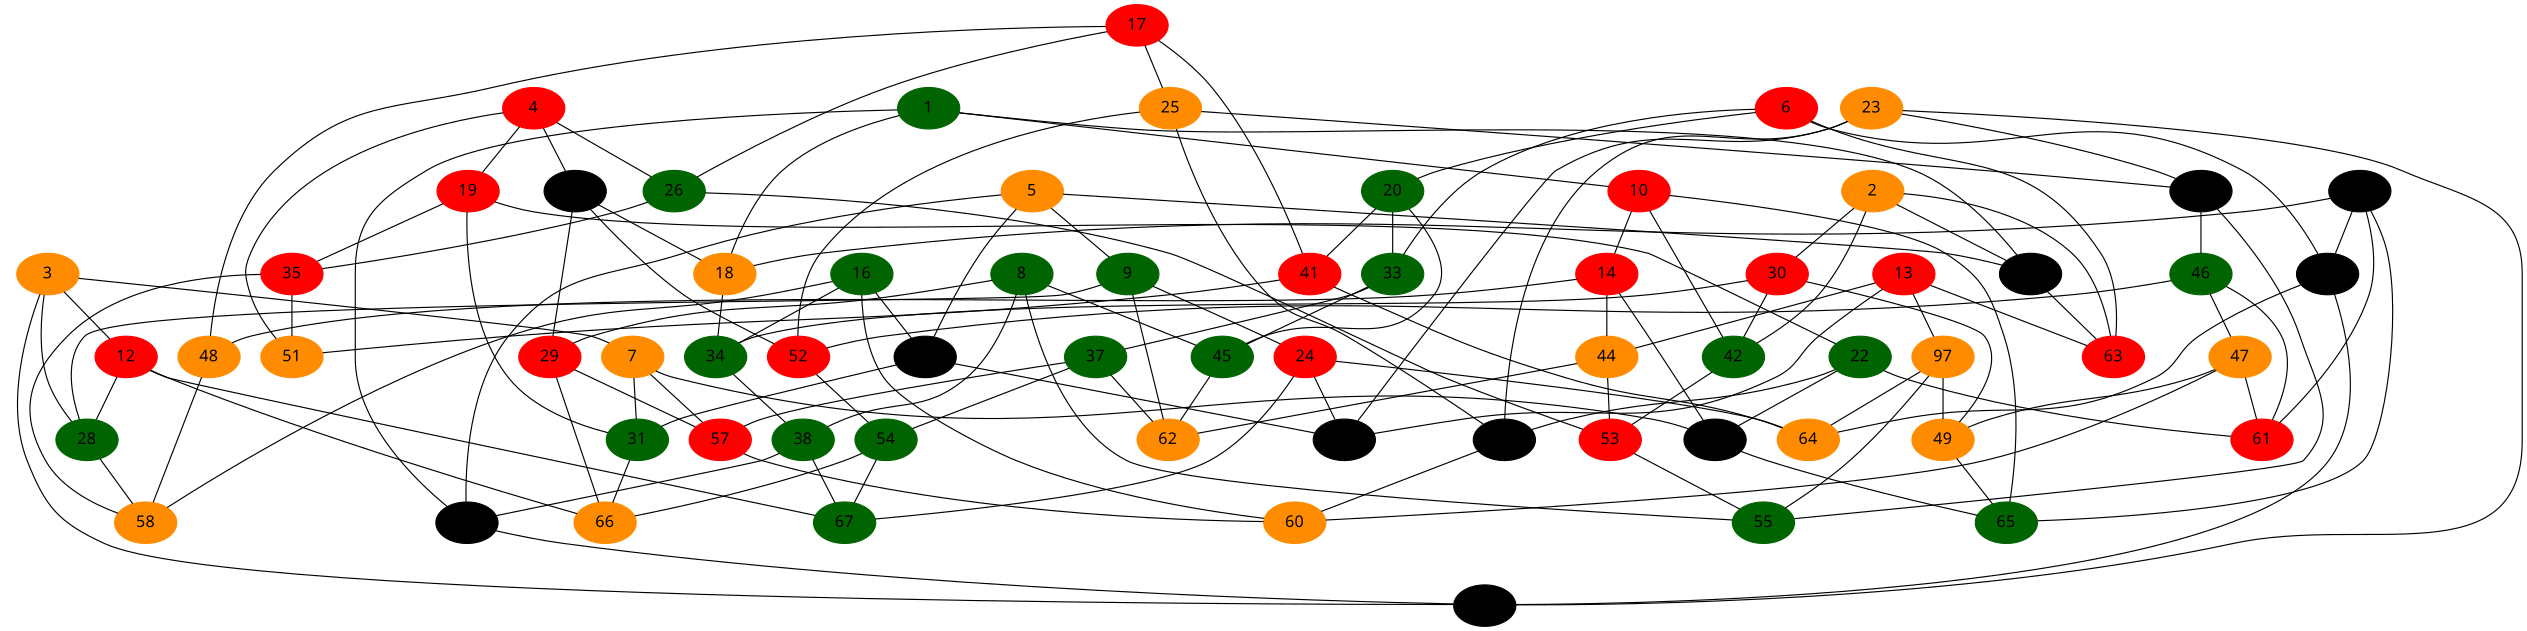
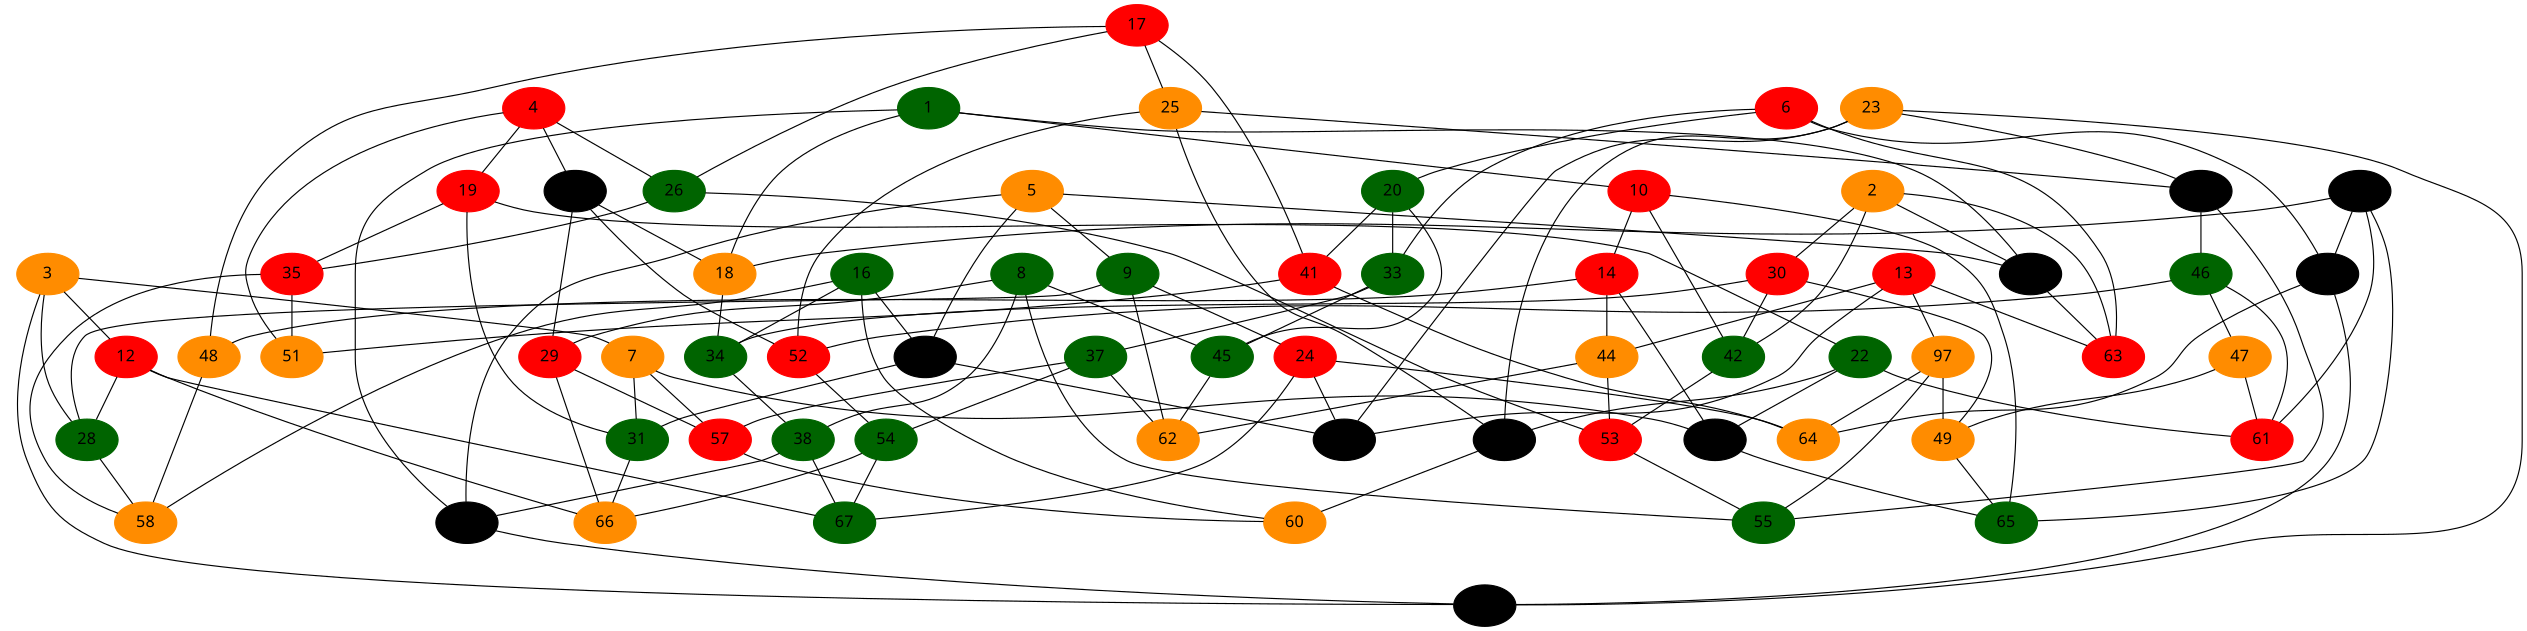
edge "47" -- "60": removed
